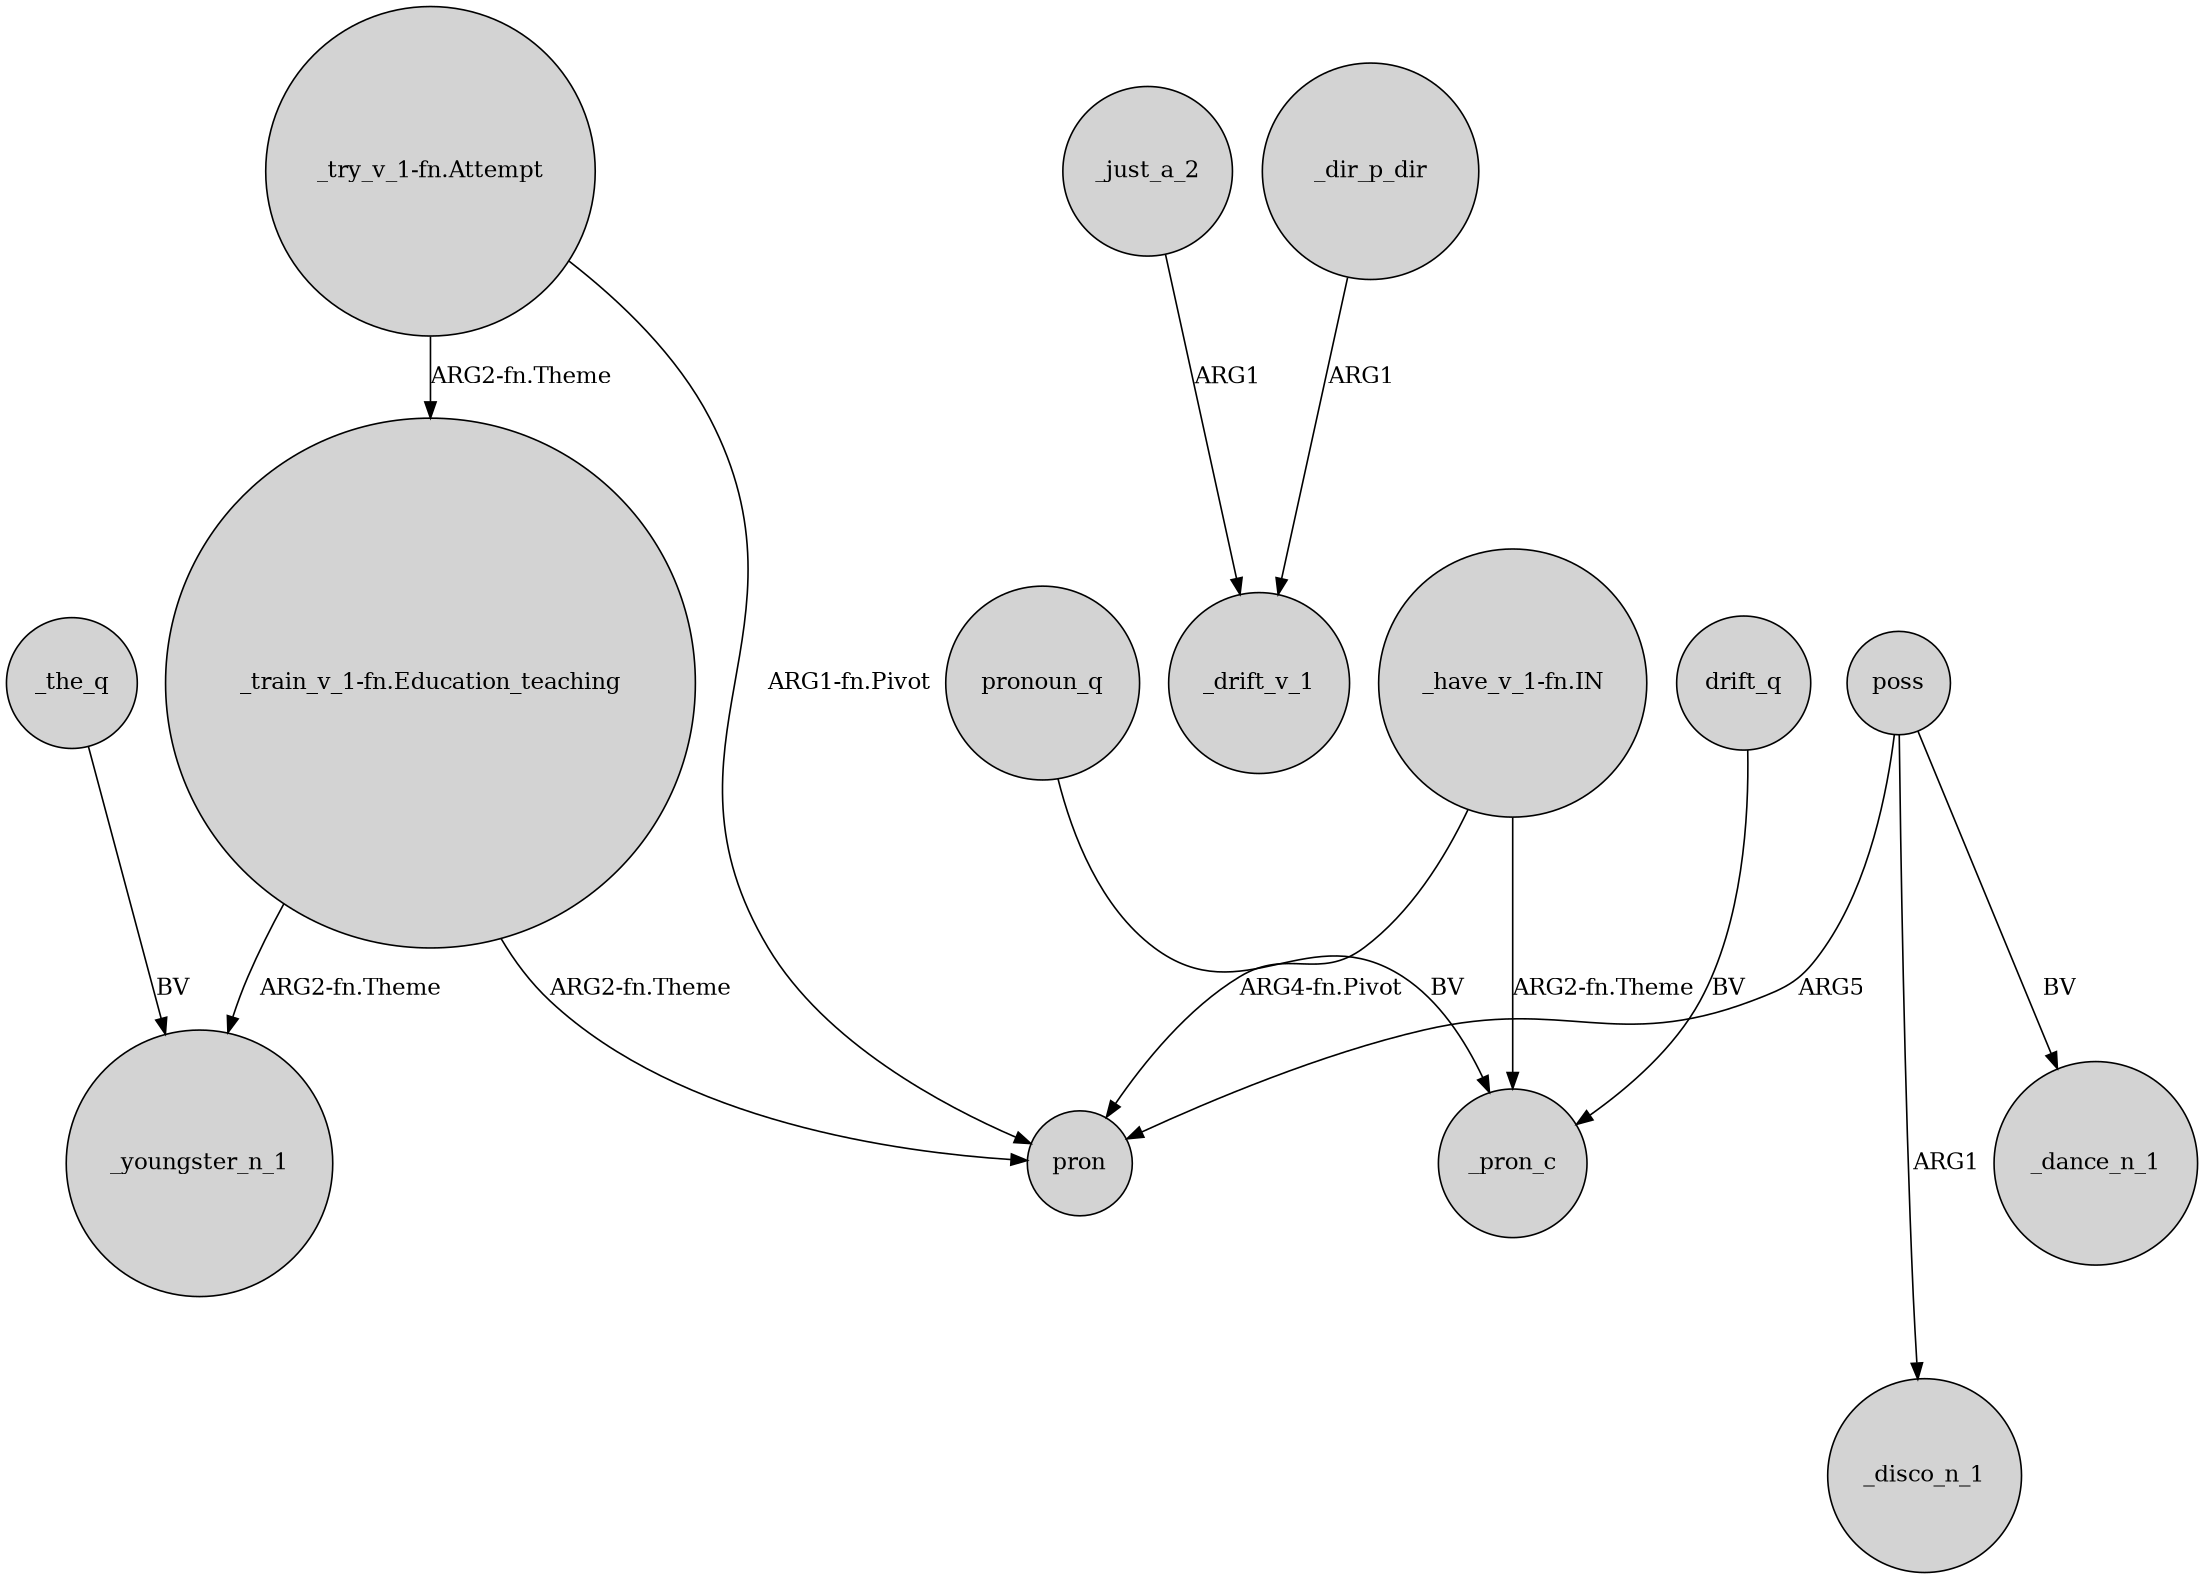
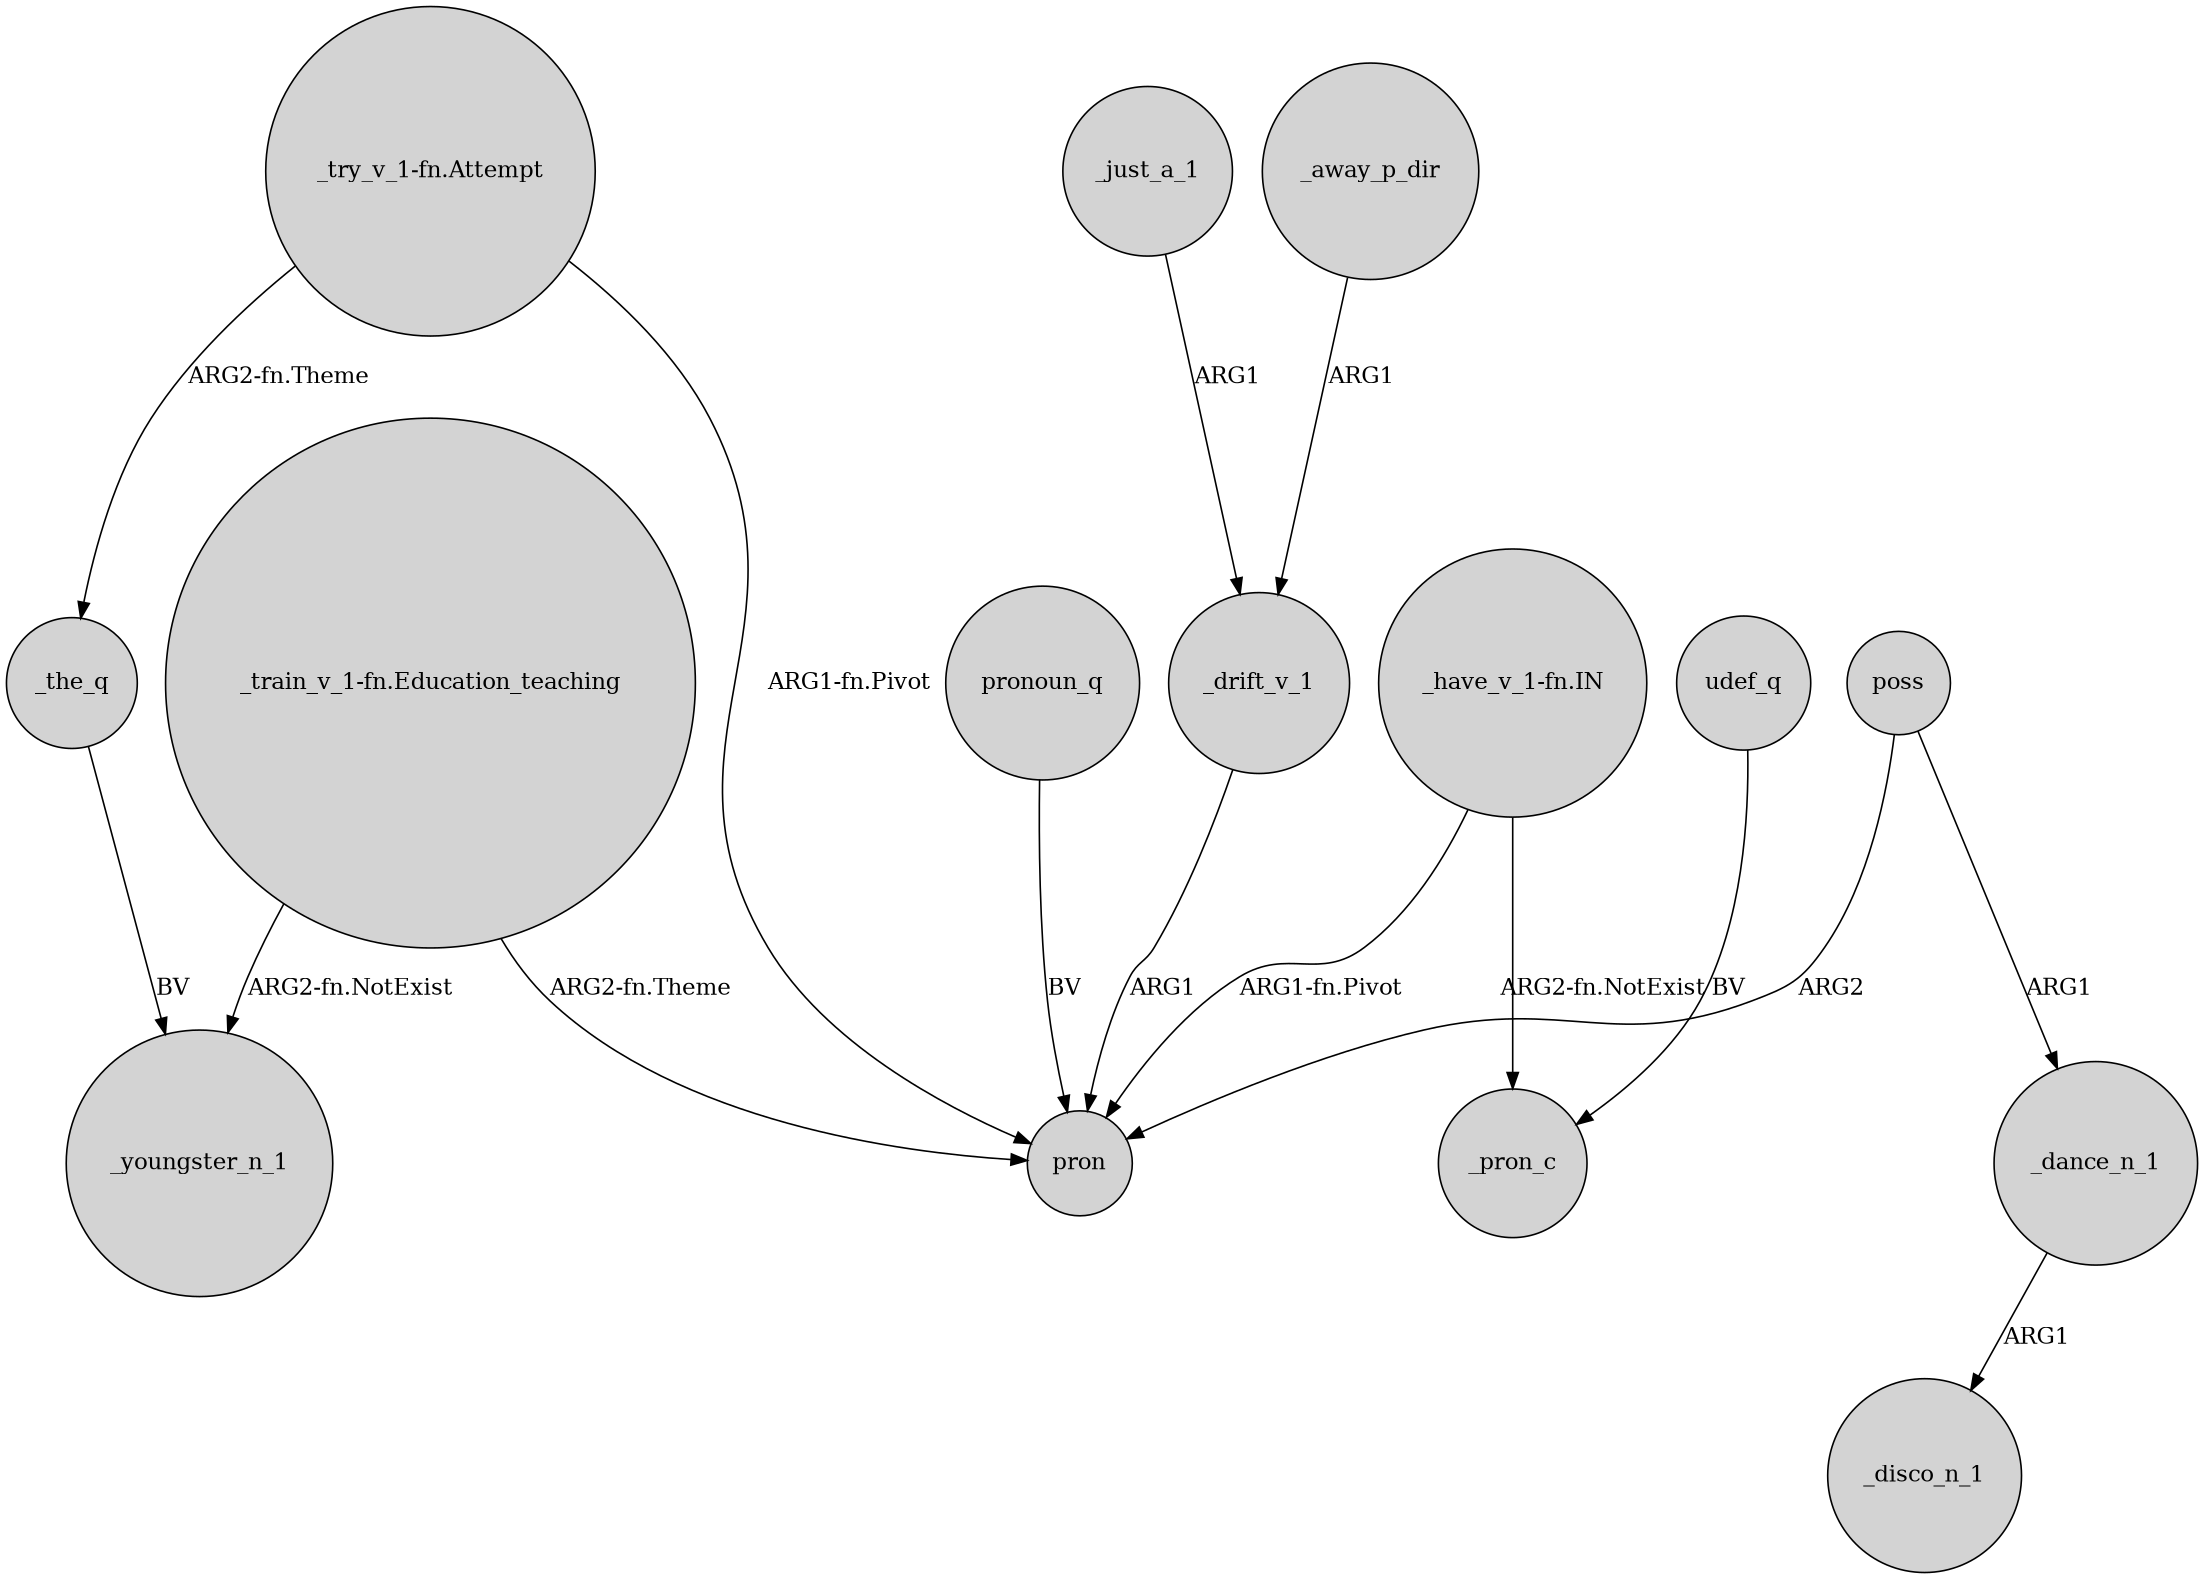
node "_just_a_2": label "_just_a_2" -> "_just_a_1"
node "_dir_p_dir": label "_dir_p_dir" -> "_away_p_dir"
edge "_try_v_1-fn.Attempt" -> "_train_v_1-fn.Education_teaching": now "_try_v_1-fn.Attempt" -> "_the_q"
node "drift_q": label "drift_q" -> "udef_q"
edge "_drift_v_1" -> "pron": added, label "ARG1"
edge "pronoun_q" -> "_pron_c": now "pronoun_q" -> "pron"
edge "_train_v_1-fn.Education_teaching" -> "_youngster_n_1": label "ARG2-fn.Theme" -> "ARG2-fn.NotExist"
edge "_have_v_1-fn.IN" -> "pron": label "ARG4-fn.Pivot" -> "ARG1-fn.Pivot"
edge "_have_v_1-fn.IN" -> "_pron_c": label "ARG2-fn.Theme" -> "ARG2-fn.NotExist"
edge "poss" -> "pron": label "ARG5" -> "ARG2"
edge "poss" -> "_dance_n_1": label "BV" -> "ARG1"
edge "poss" -> "_disco_n_1": now "_dance_n_1" -> "_disco_n_1"
